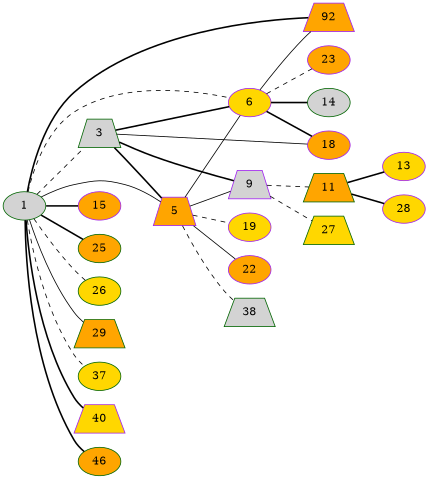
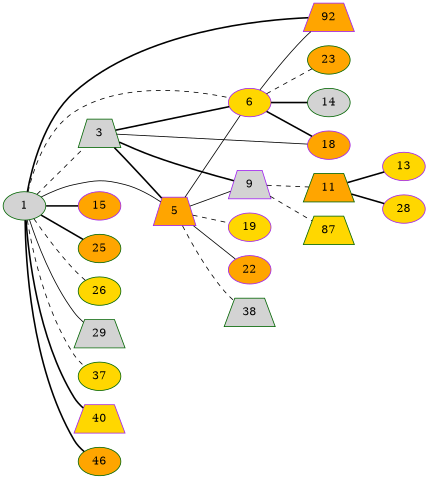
node "23": color purple -> darkgreen
node "27": label "27" -> "87"
node "29": fillcolor orange -> lightgrey
